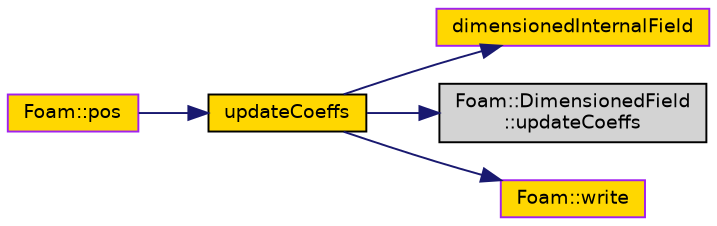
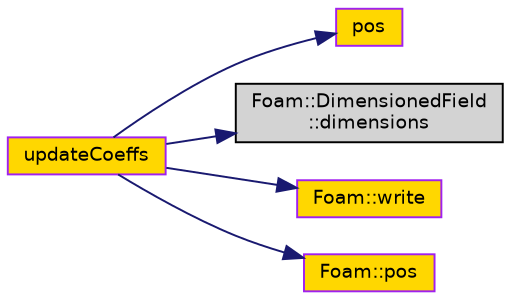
node "dimensionedInternalField": label "dimensionedInternalField" -> "pos"
edge "Foam::pos" -> "updateCoeffs": reversed
node "updateCoeffs": color black -> purple
node "Foam::DimensionedField ::updateCoeffs": label "Foam::DimensionedField ::updateCoeffs" -> "Foam::DimensionedField ::dimensions"
